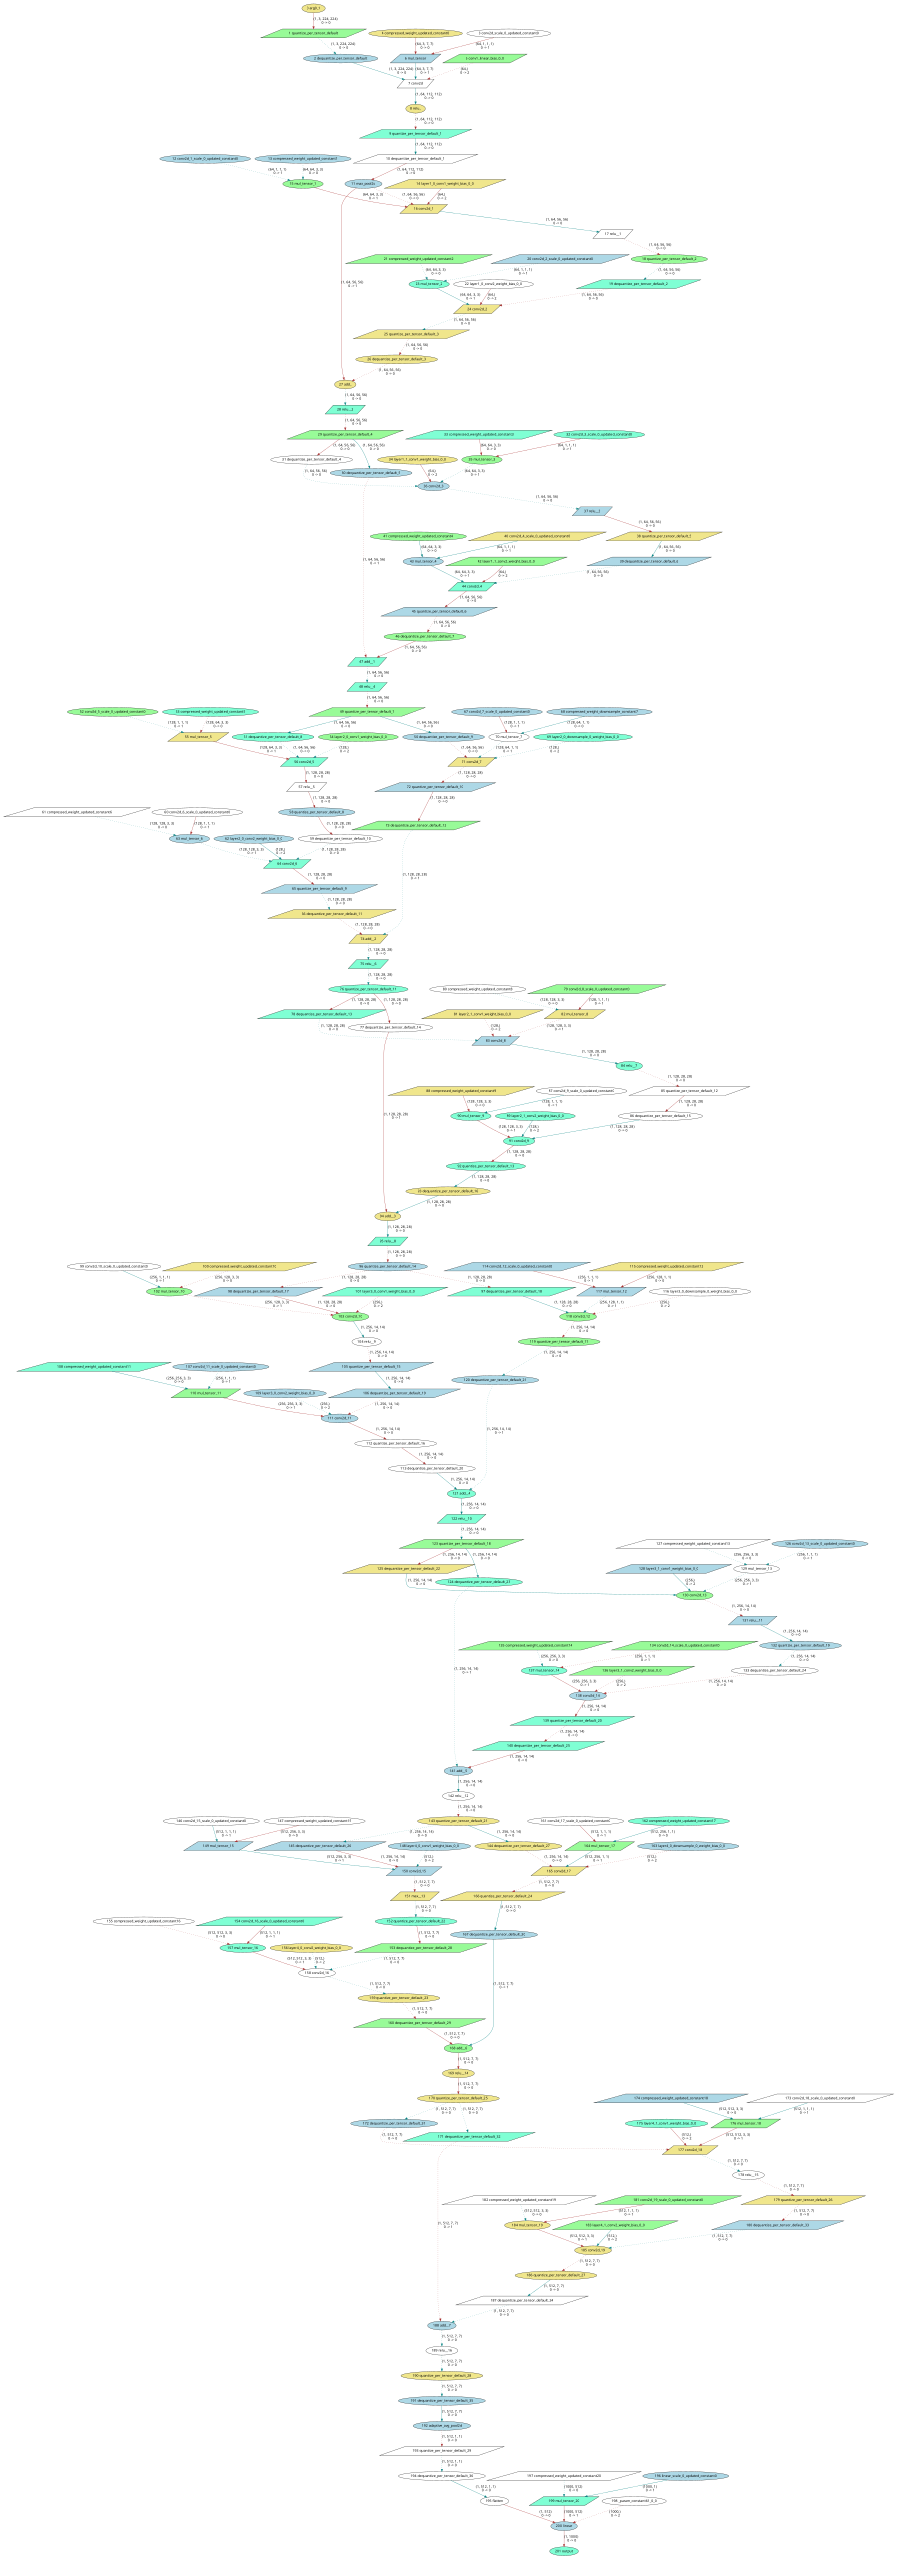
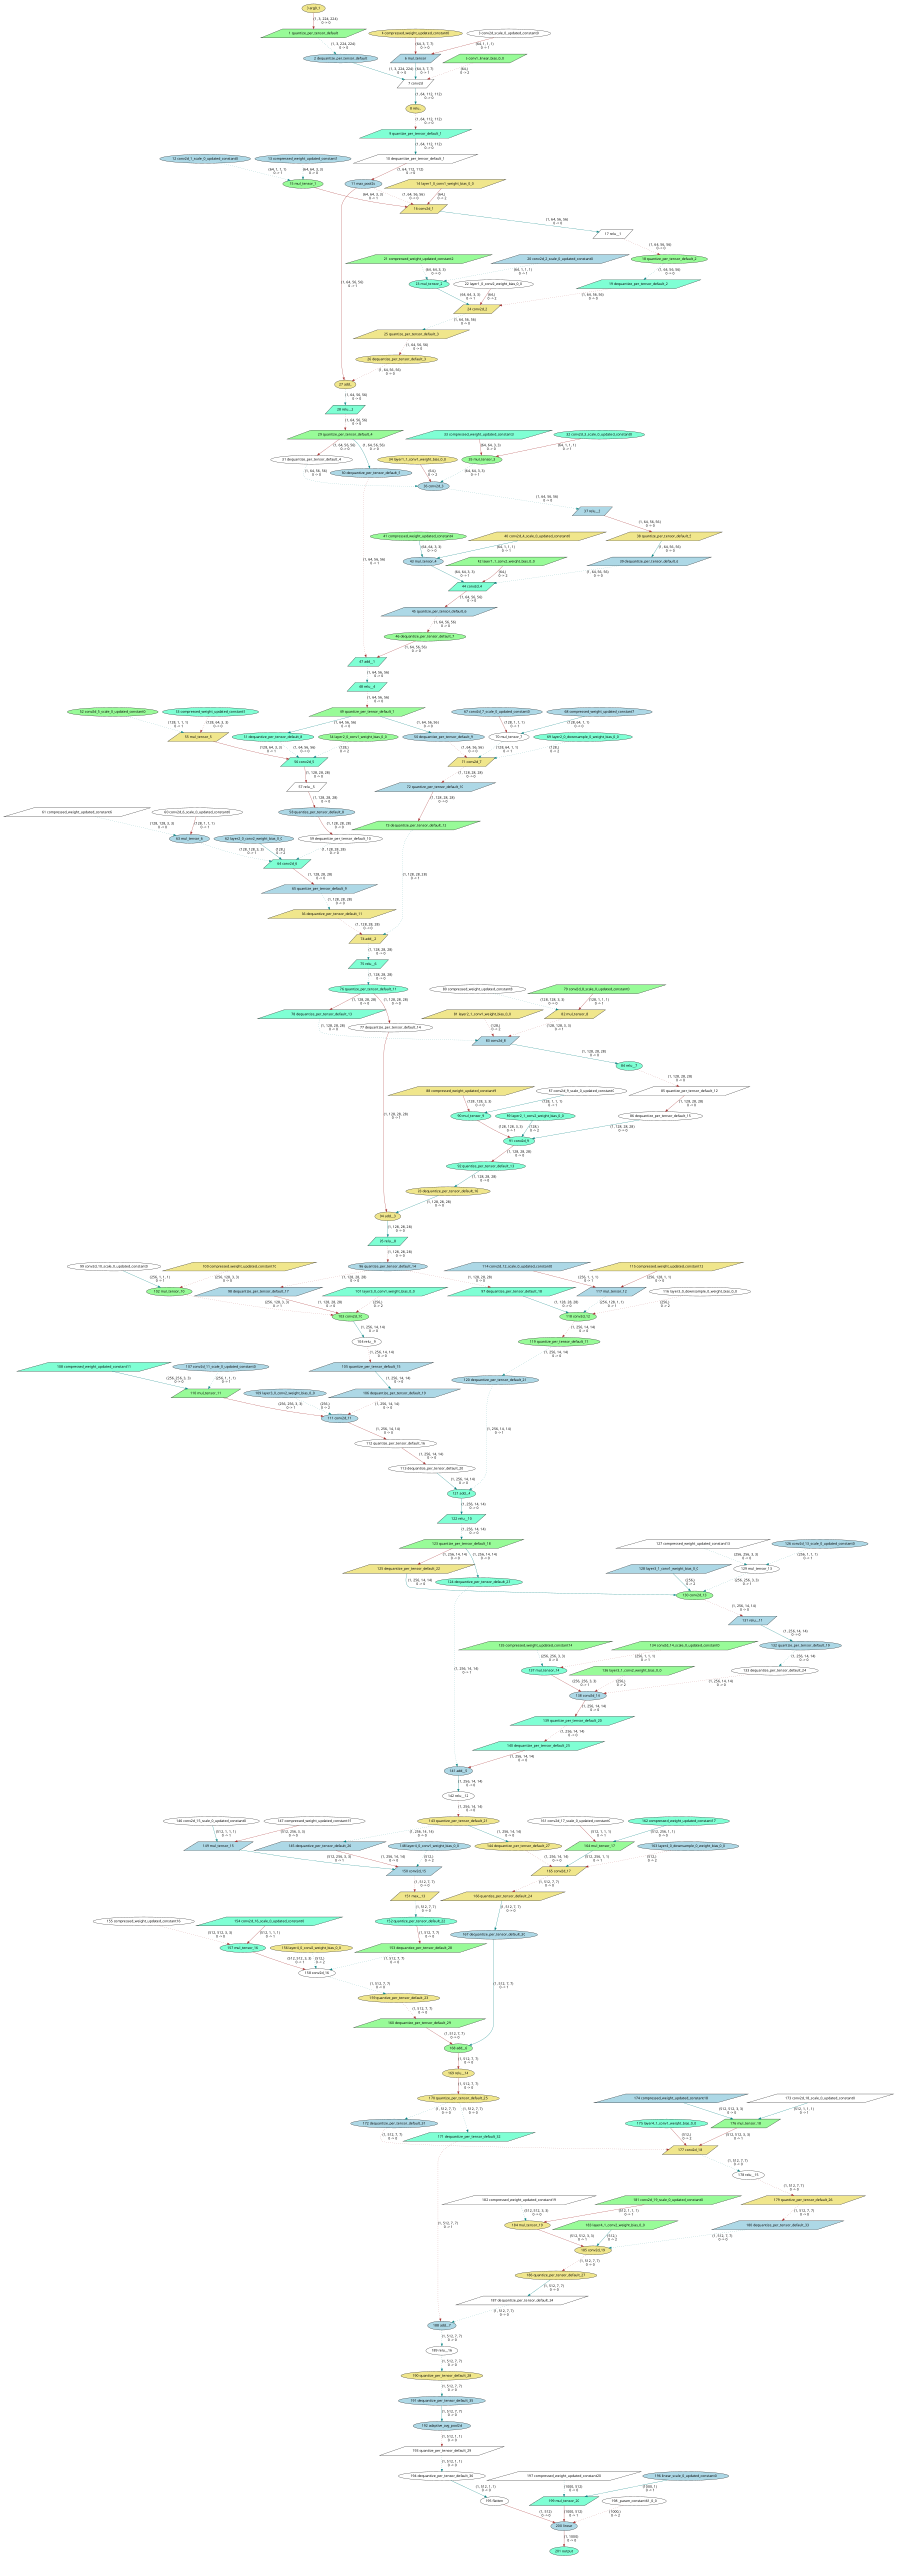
node "68 compressed_weight_downsample_constant7": label "68 compressed_weight_downsample_constant7" -> "68 compressed_weight_updated_constant7"
